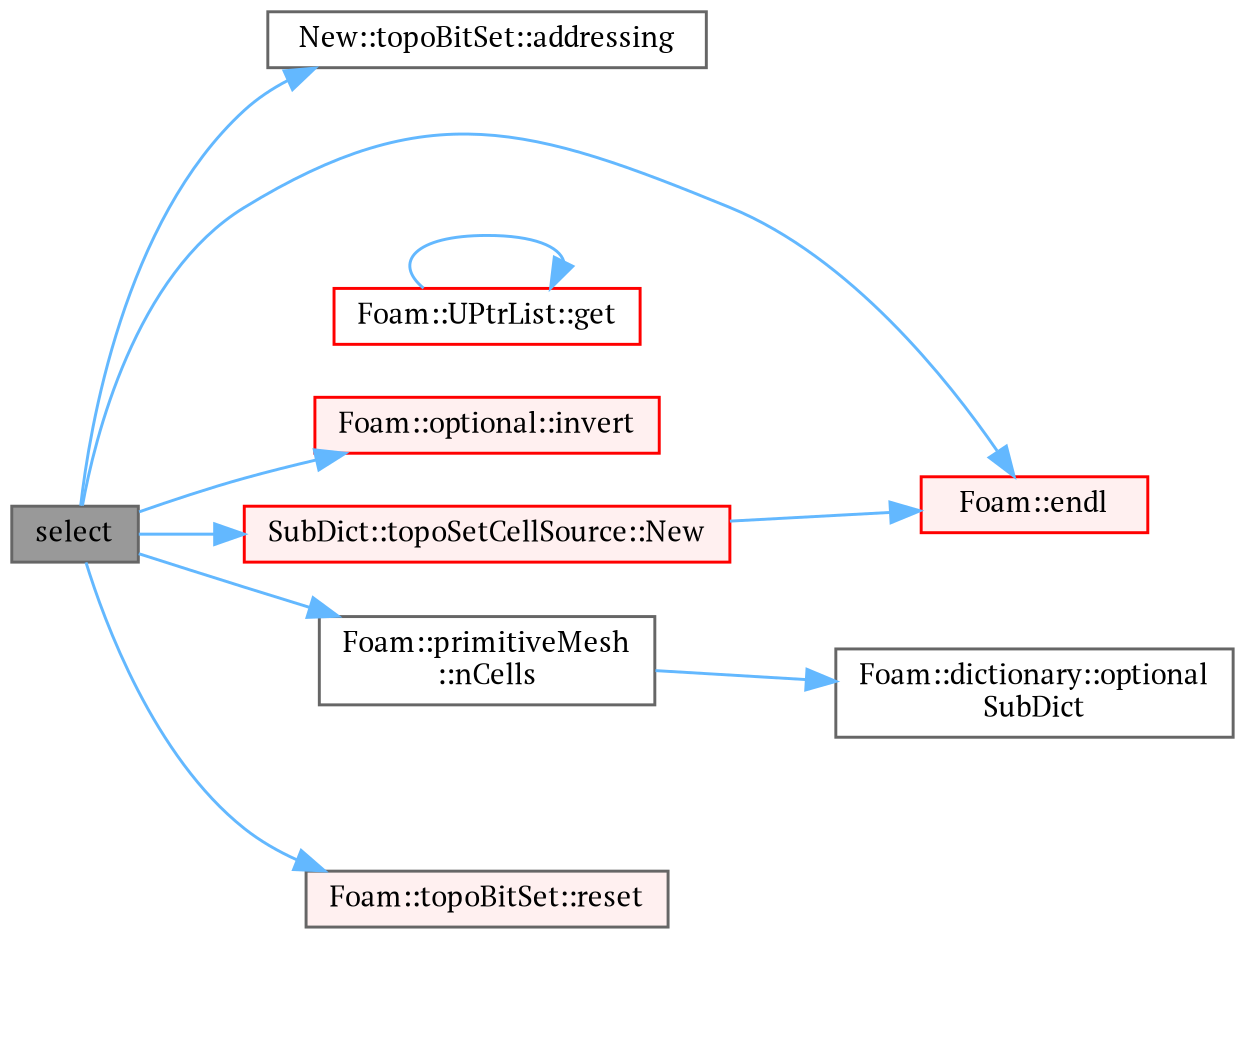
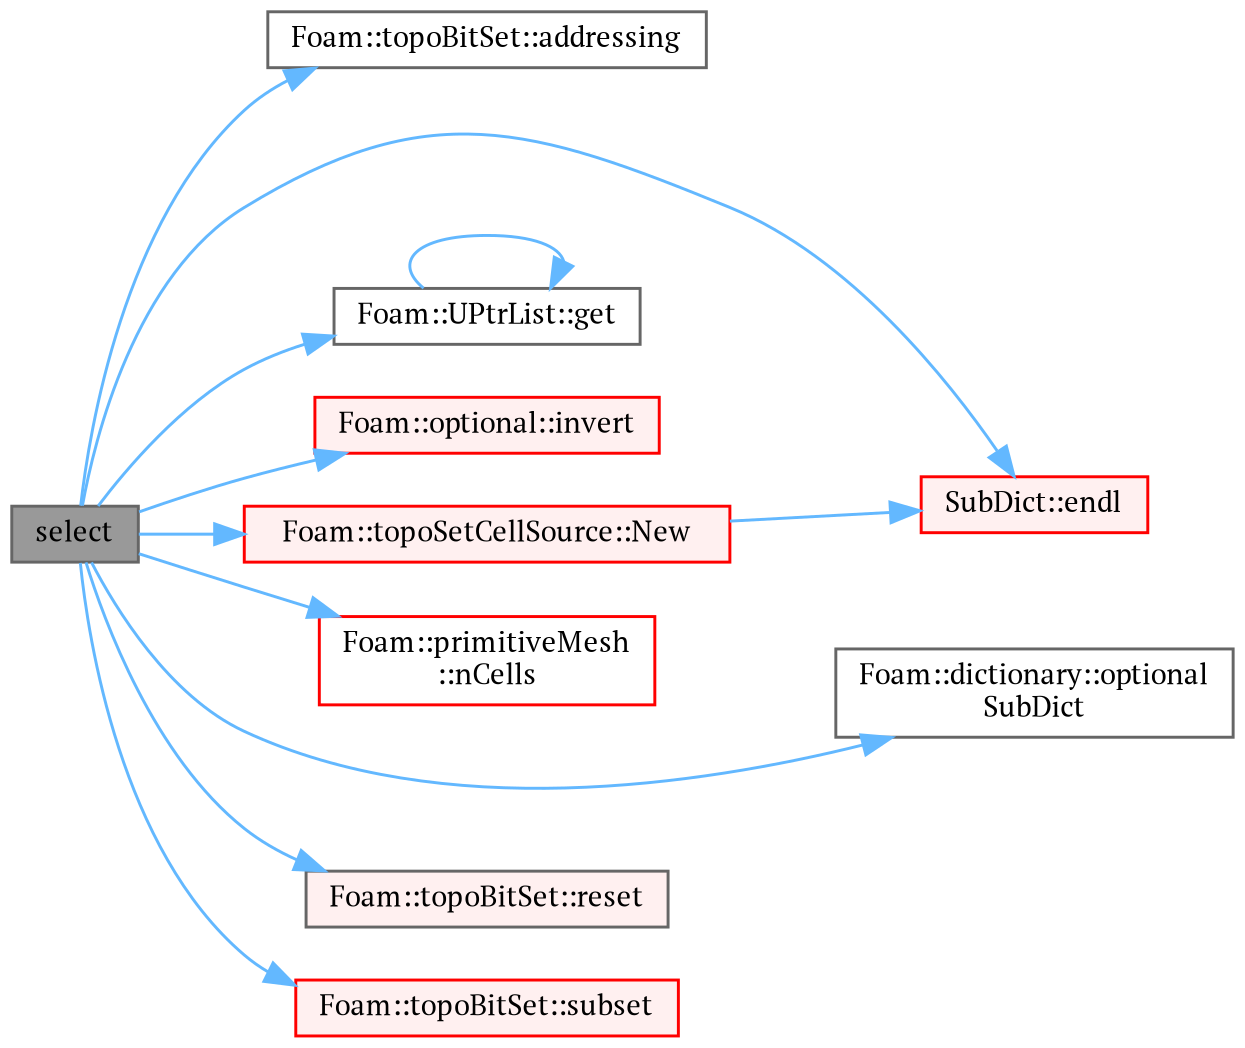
node "New::topoBitSet::addressing": label "New::topoBitSet::addressing" -> "Foam::topoBitSet::addressing"
node "Foam::UPtrList::get": color red -> grey40
edge "select" -> "Foam::UPtrList::get": added
node "Foam::endl": label "Foam::endl" -> "SubDict::endl"
node "SubDict::topoSetCellSource::New": label "SubDict::topoSetCellSource::New" -> "Foam::topoSetCellSource::New"
node "Foam::primitiveMesh ::nCells": color grey40 -> red
edge "Foam::primitiveMesh ::nCells" -> "Foam::dictionary::optional SubDict": now "select" -> "Foam::dictionary::optional SubDict"
node "Foam::topoBitSet::subset": added
